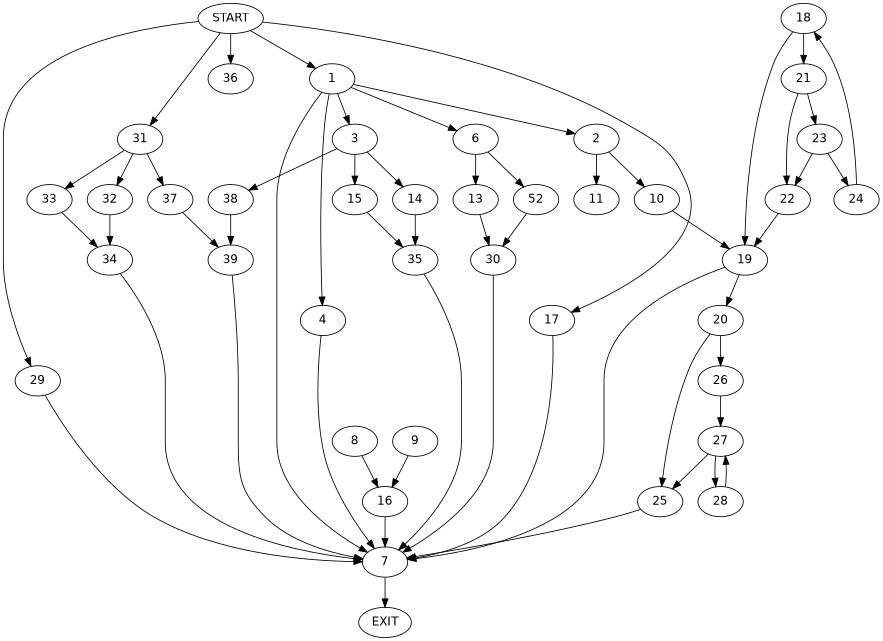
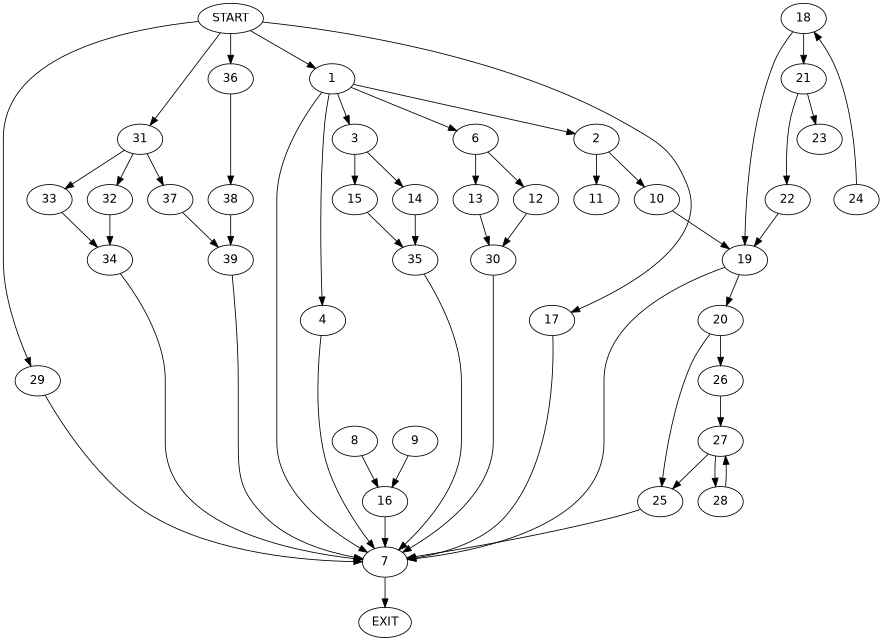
edge "23" -> "22": removed
edge "23" -> "24": removed
edge "3" -> "38": now "36" -> "38"
node "52": label "52" -> "12"
